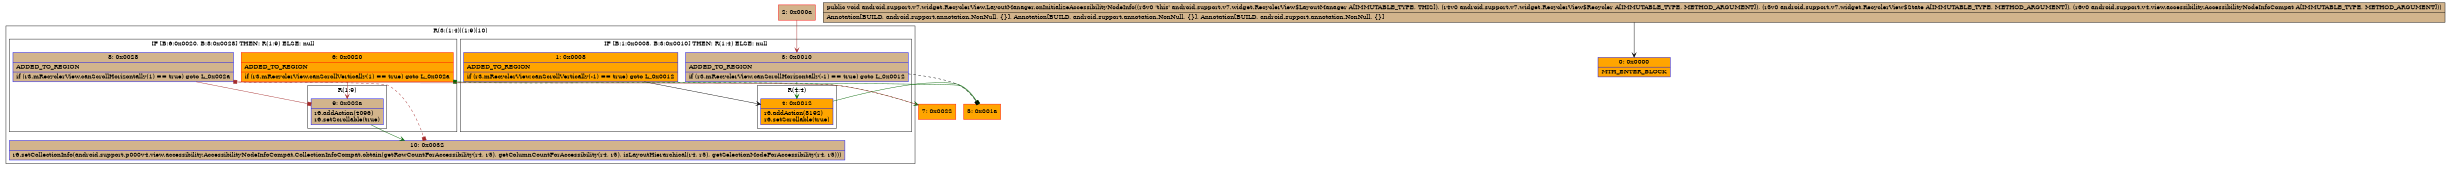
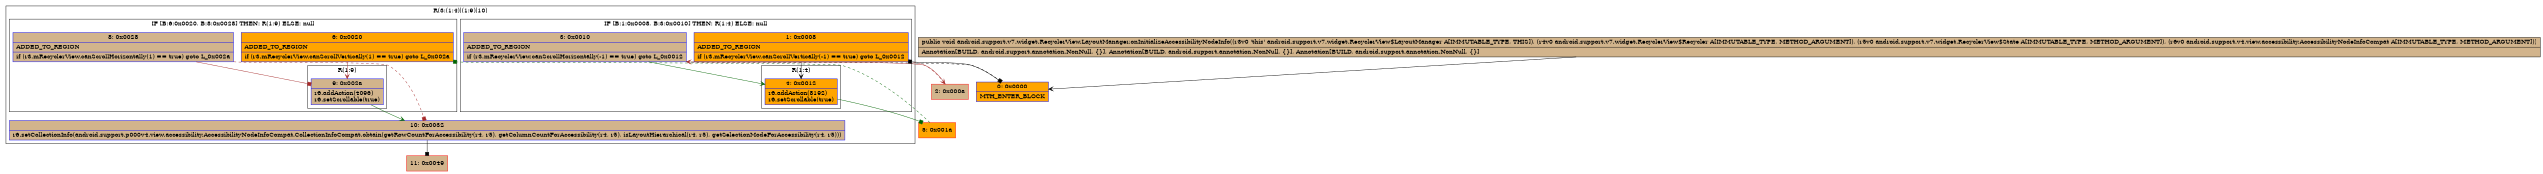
edge "0: 0x0000" -> "1: 0x0008": added
node "6: 0x0020": color red -> blue
edge "1: 0x0008" -> "2: 0x000a": added
edge "3: 0x0010" -> "5: 0x001a": now "3: 0x0010" -> "0: 0x0000"
edge "5: 0x001a" -> "6: 0x0020": style solid -> dashed
edge "3: 0x0010" -> "4: 0x0012": style dashed -> solid
cluster "R(4:4)": label "R(4:4)" -> "R(1:4)"
node "7: 0x0022": removed
node "11: 0x0049": added
